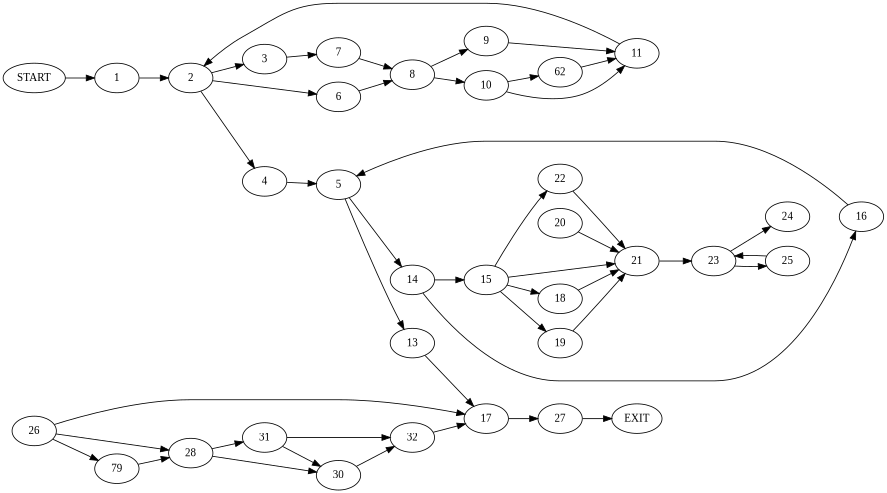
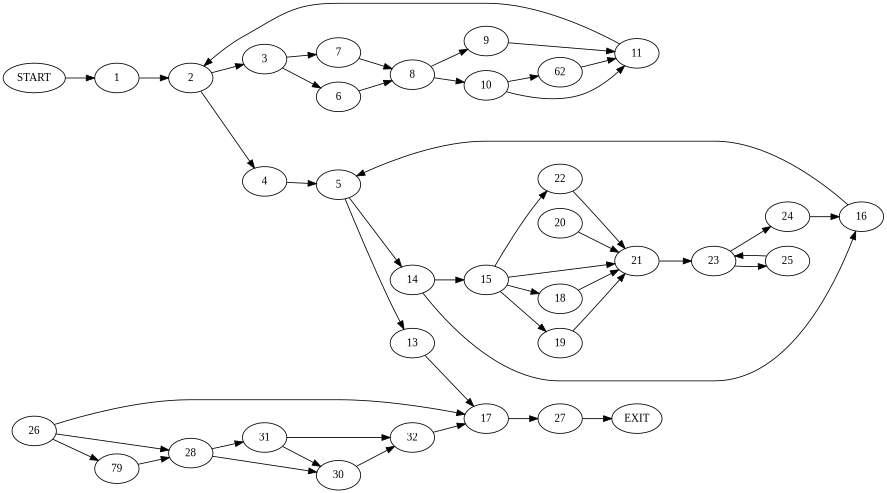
edge "2" -> "6": now "3" -> "6"
edge "24" -> "16": added
